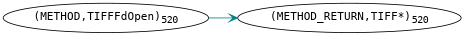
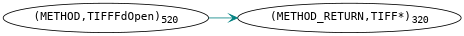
node "(METHOD_RETURN,TIFF*)": text "520" -> "320"
